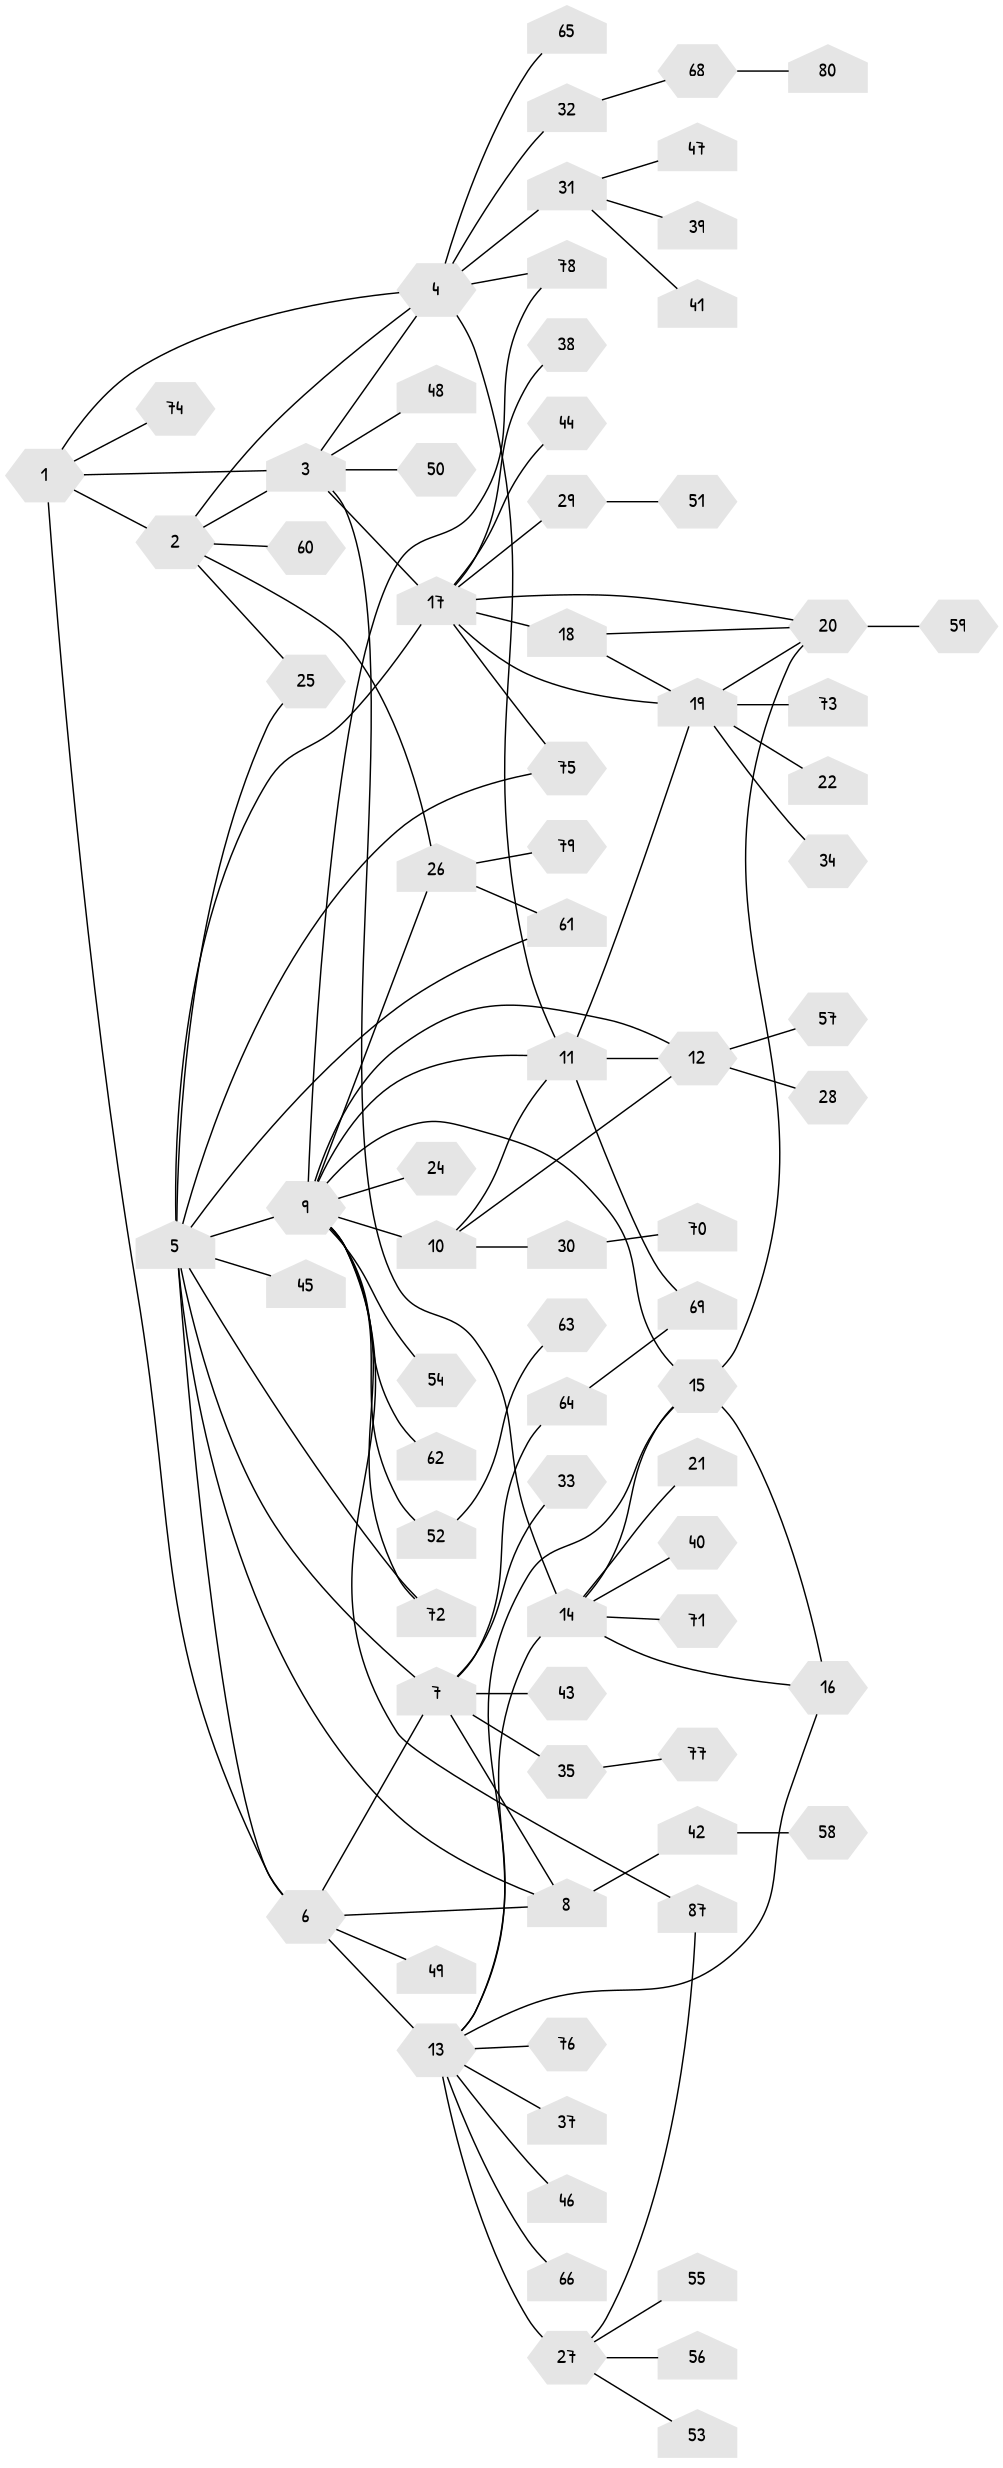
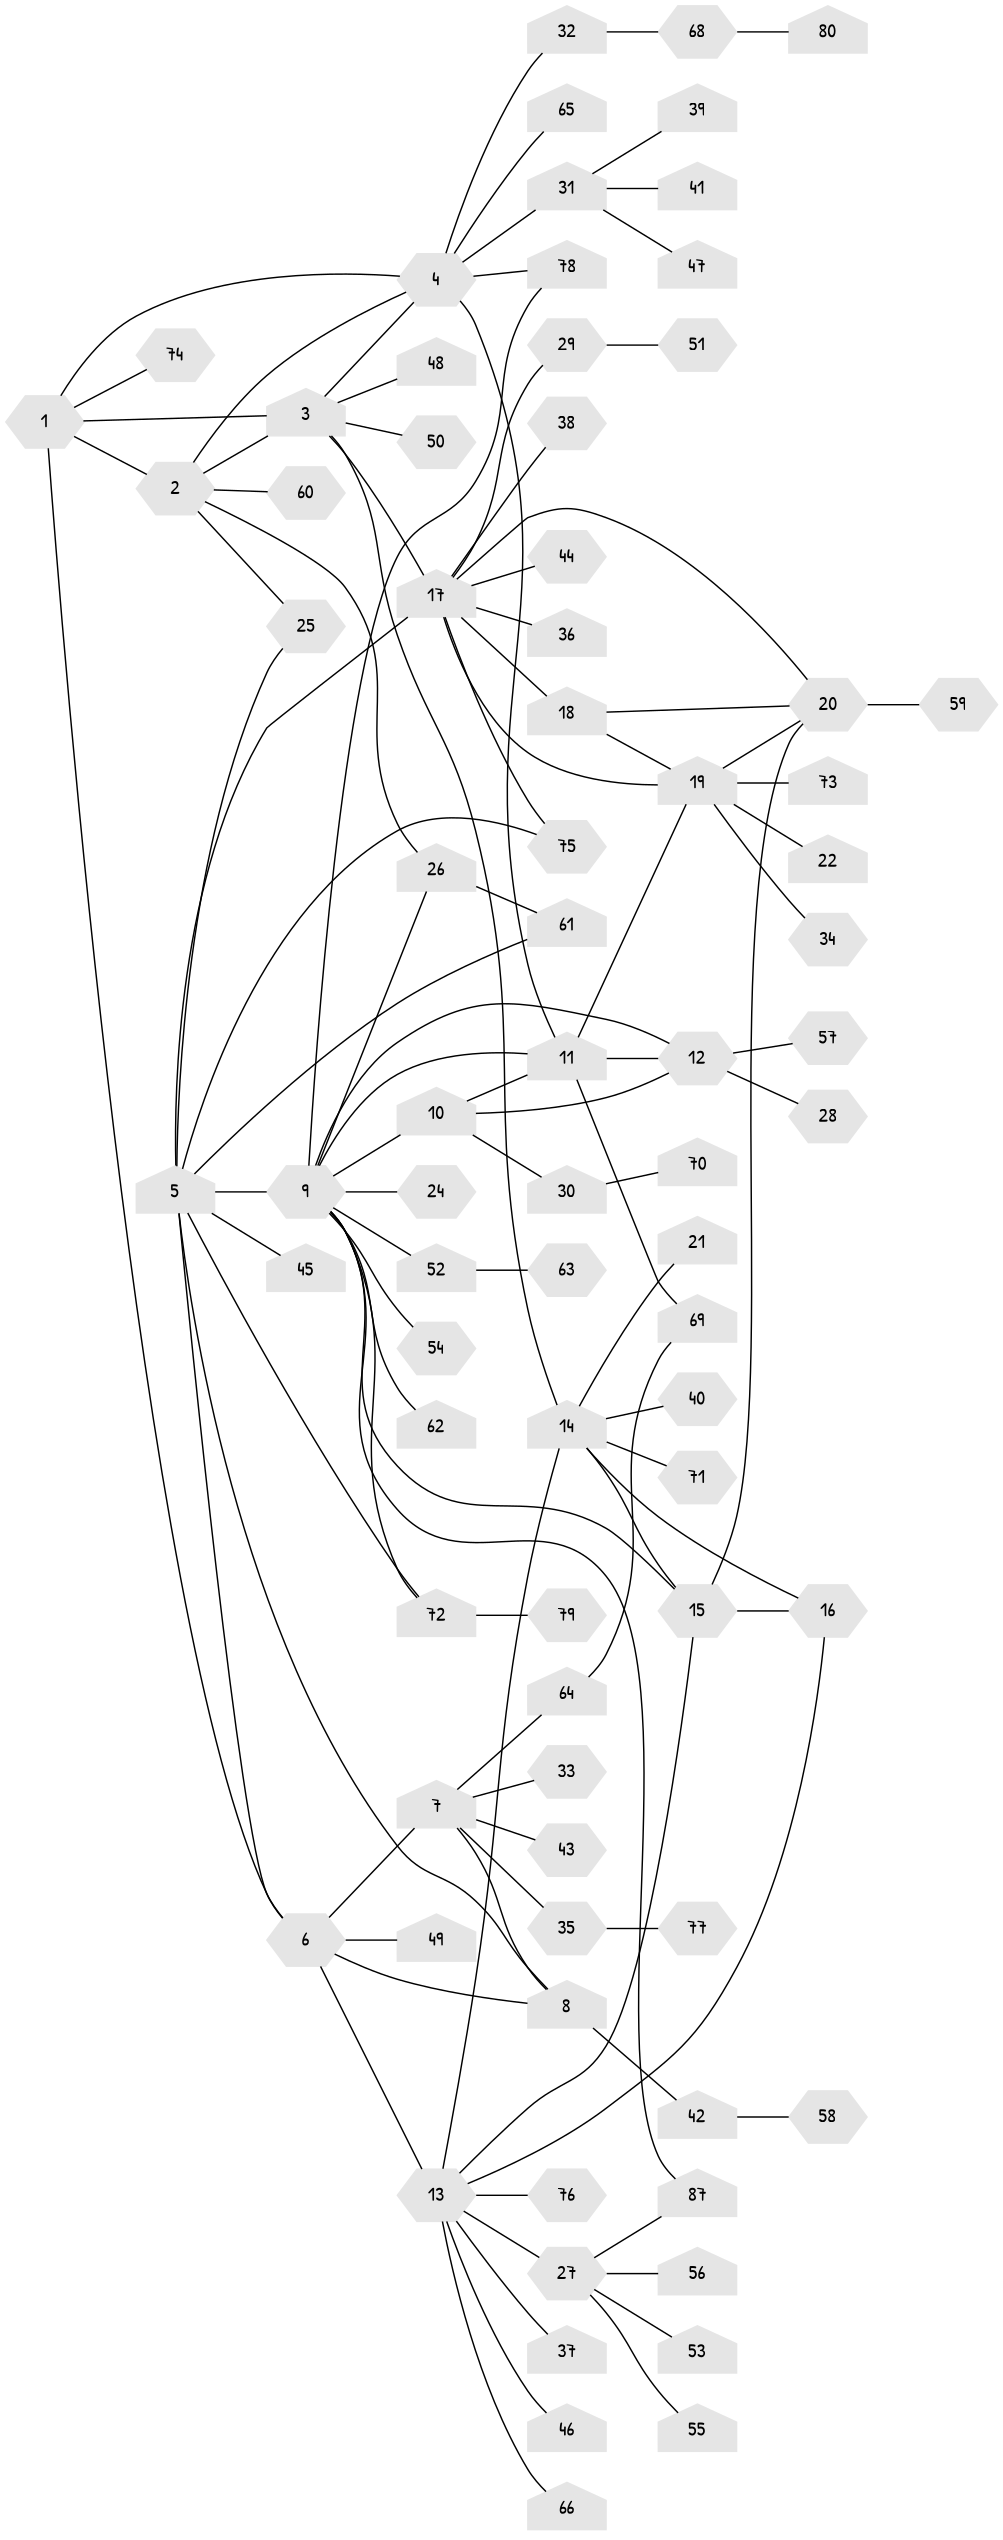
node "36": added
edge "79" -- "26": now "79" -- "72"
edge "5" -- "7": removed
